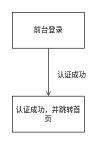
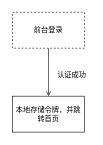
node "前台登录": style solid -> dashed
node "认证成功，并跳转首页": label "认证成功，并跳转首页" -> "本地存储令牌，并跳转首页"
